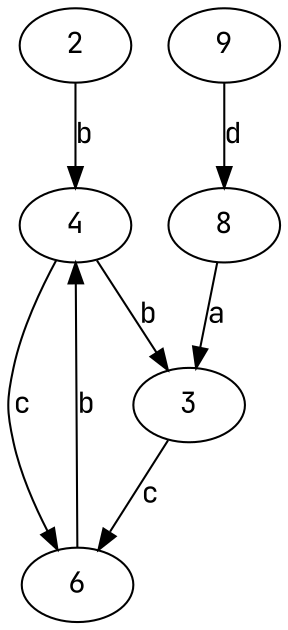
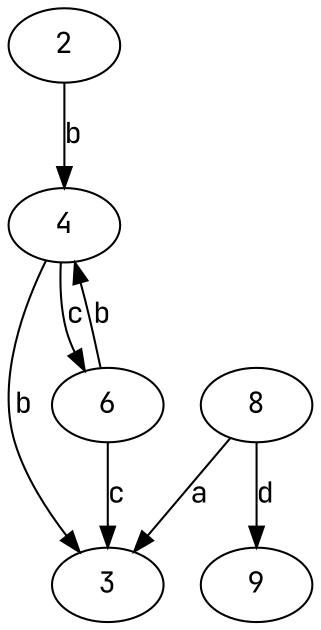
edge "9" -> "8": reversed
edge "3" -> "6": reversed
